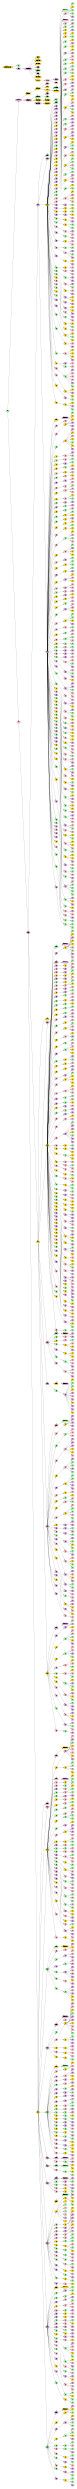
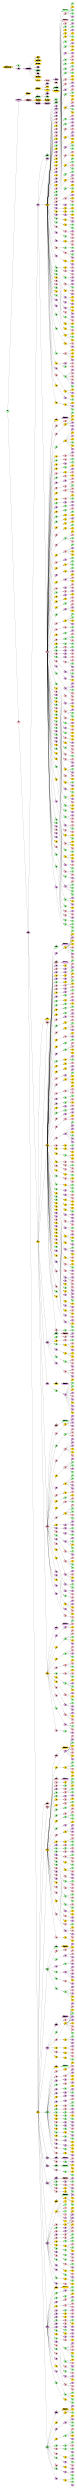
node "keywords": fillcolor gold -> plum
